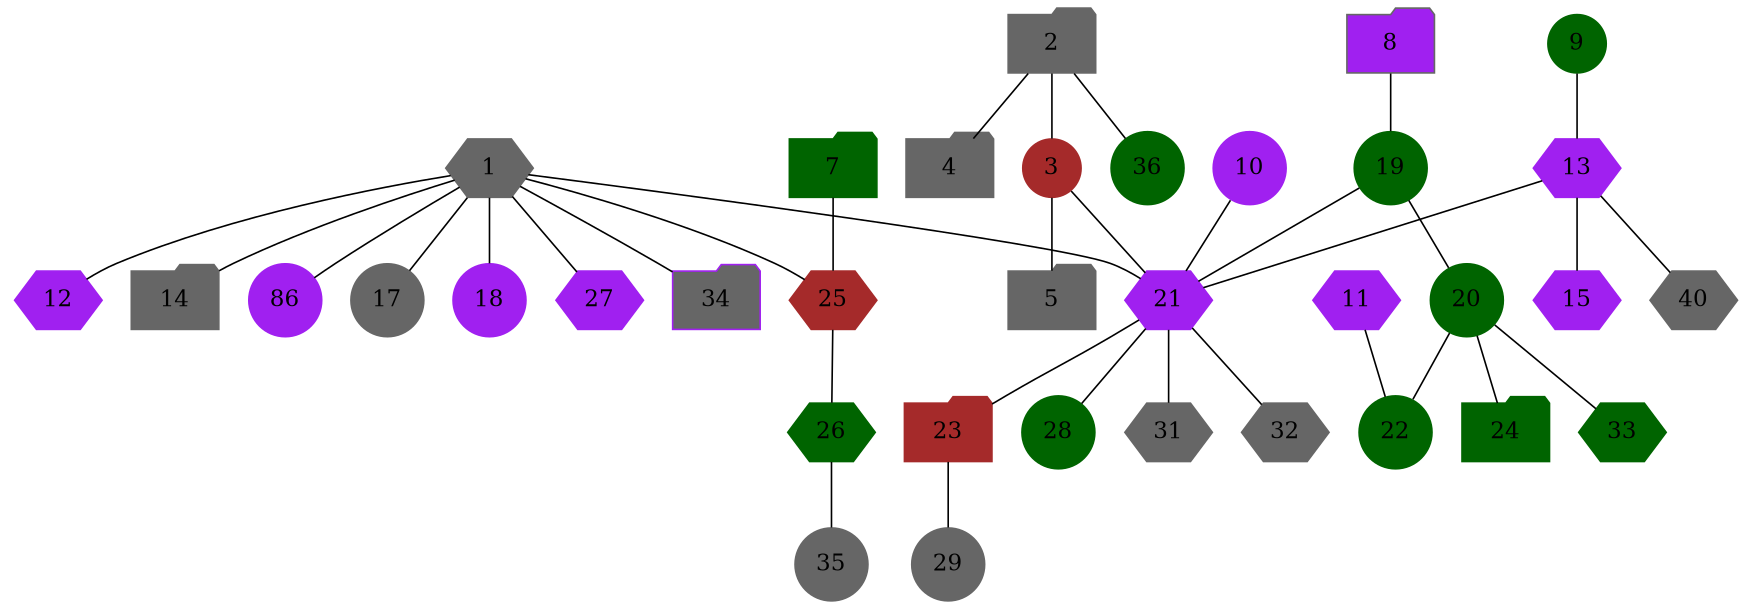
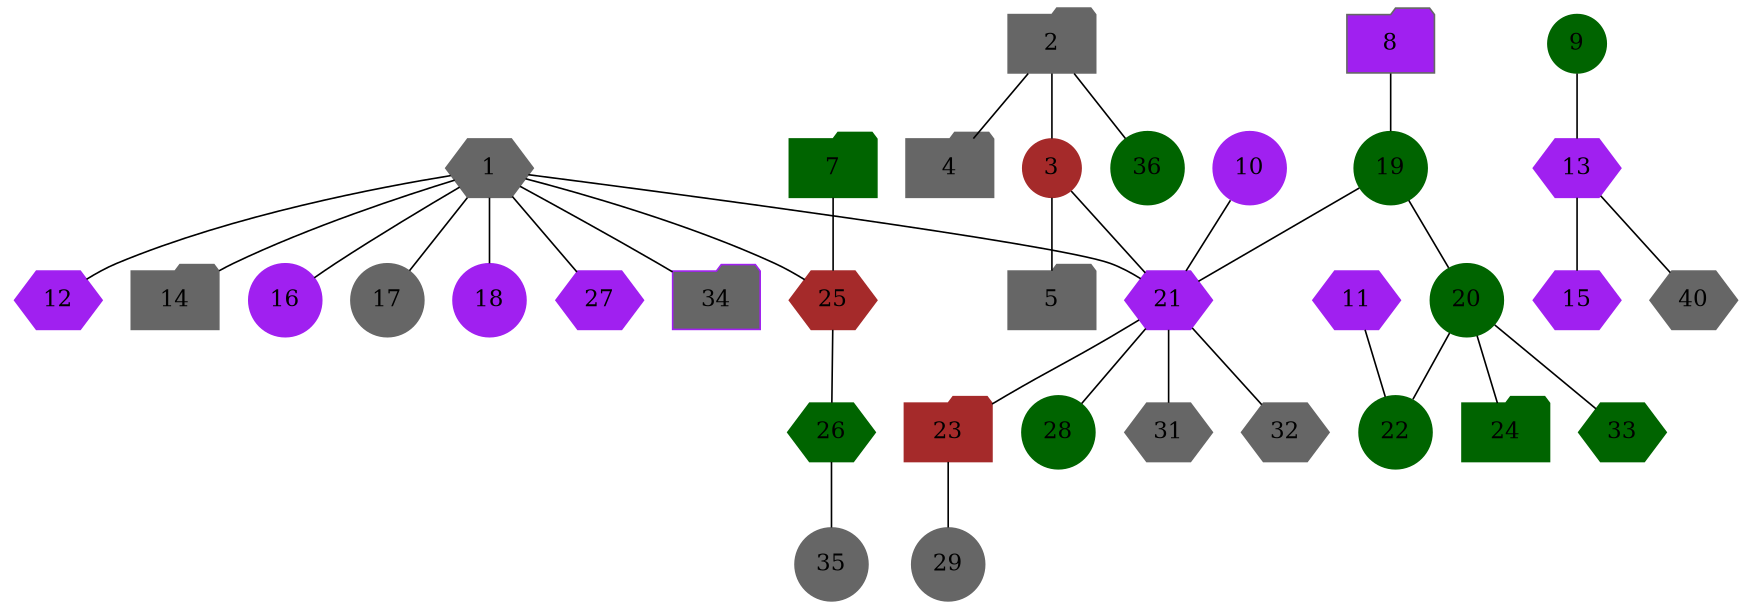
edge "13" -- "21": removed
node "86": label "86" -> "16"
